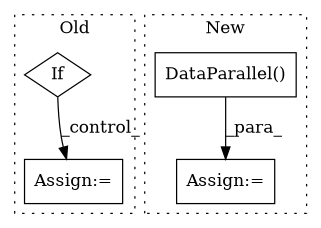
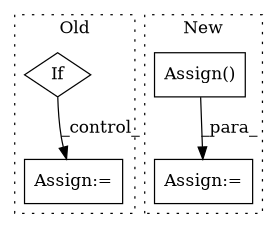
node "DataParallel()": label "DataParallel()" -> "Assign()"
